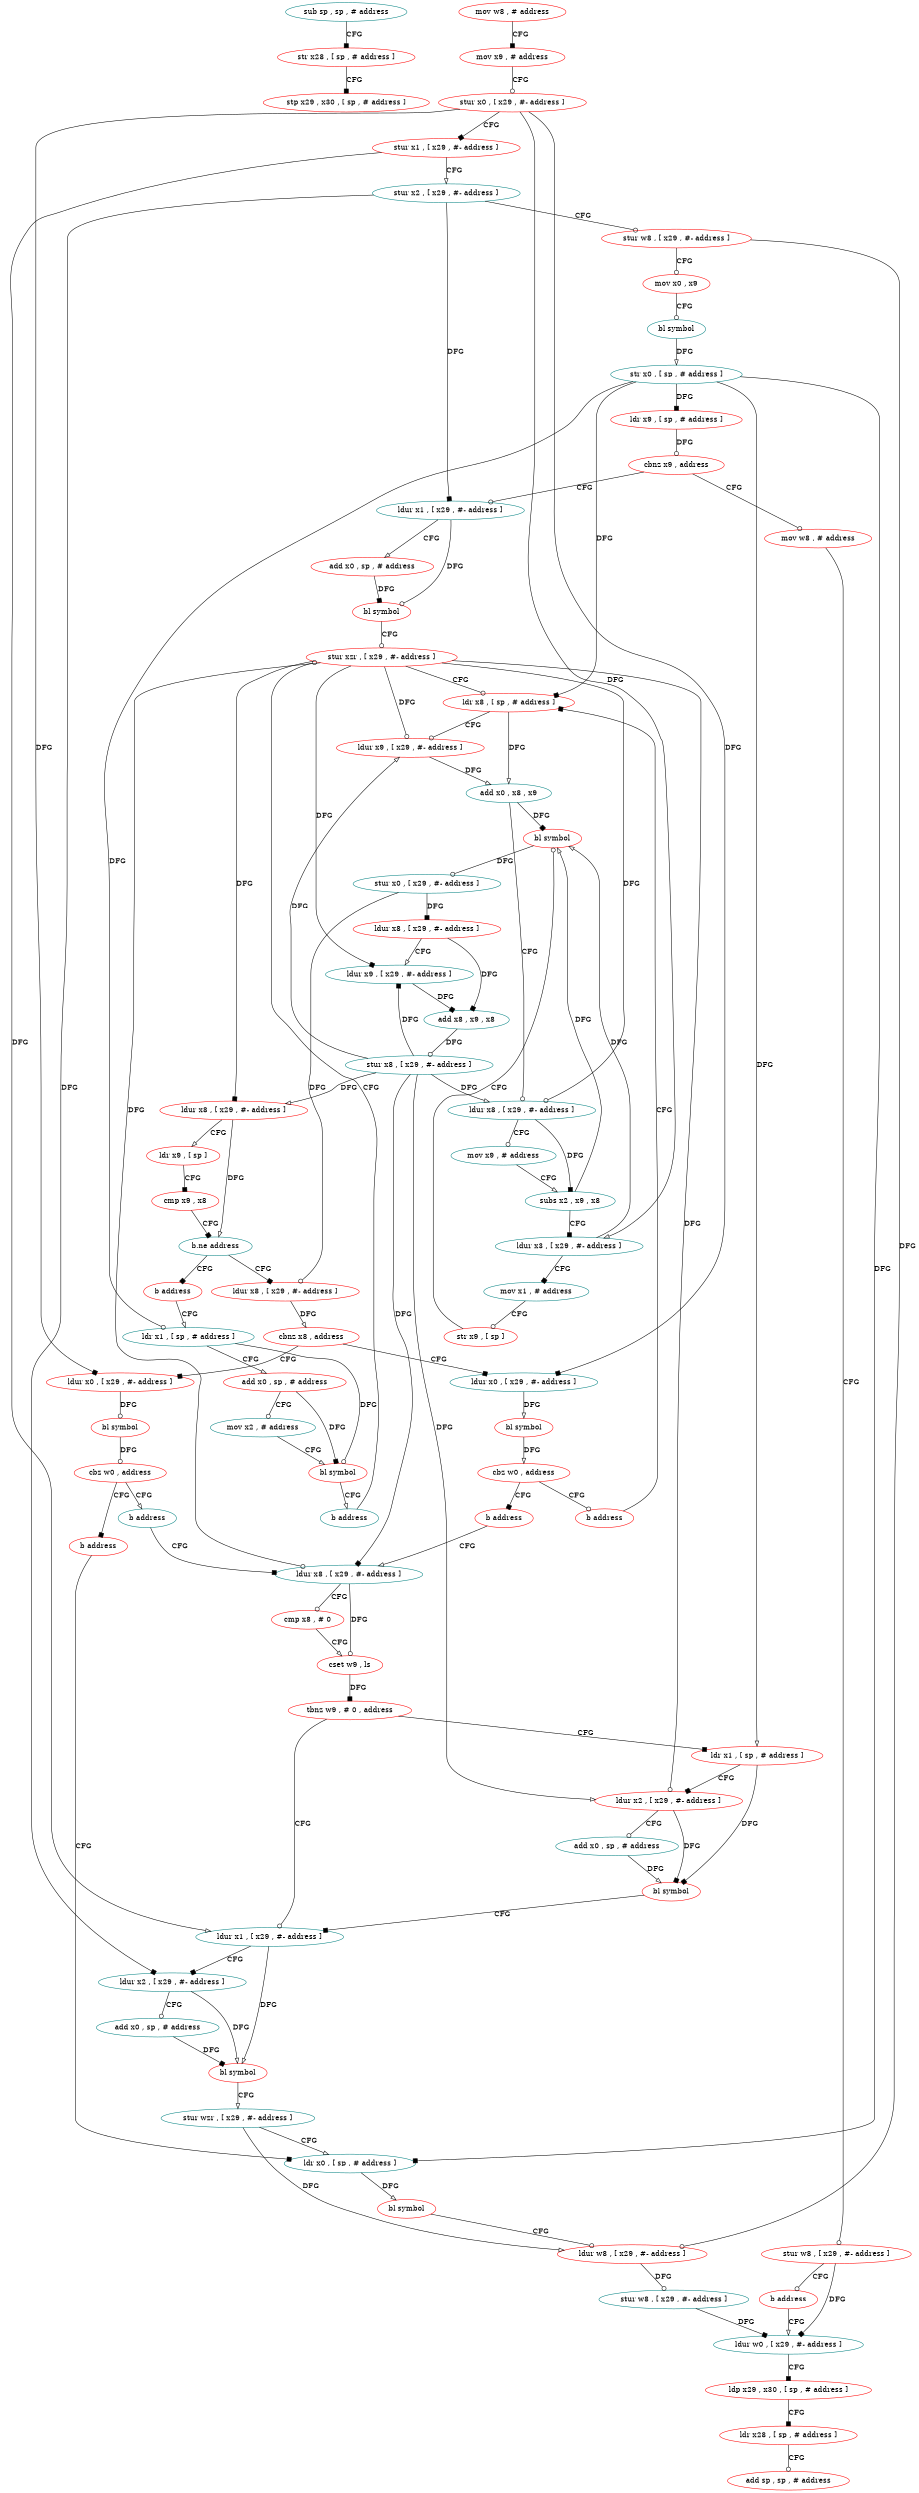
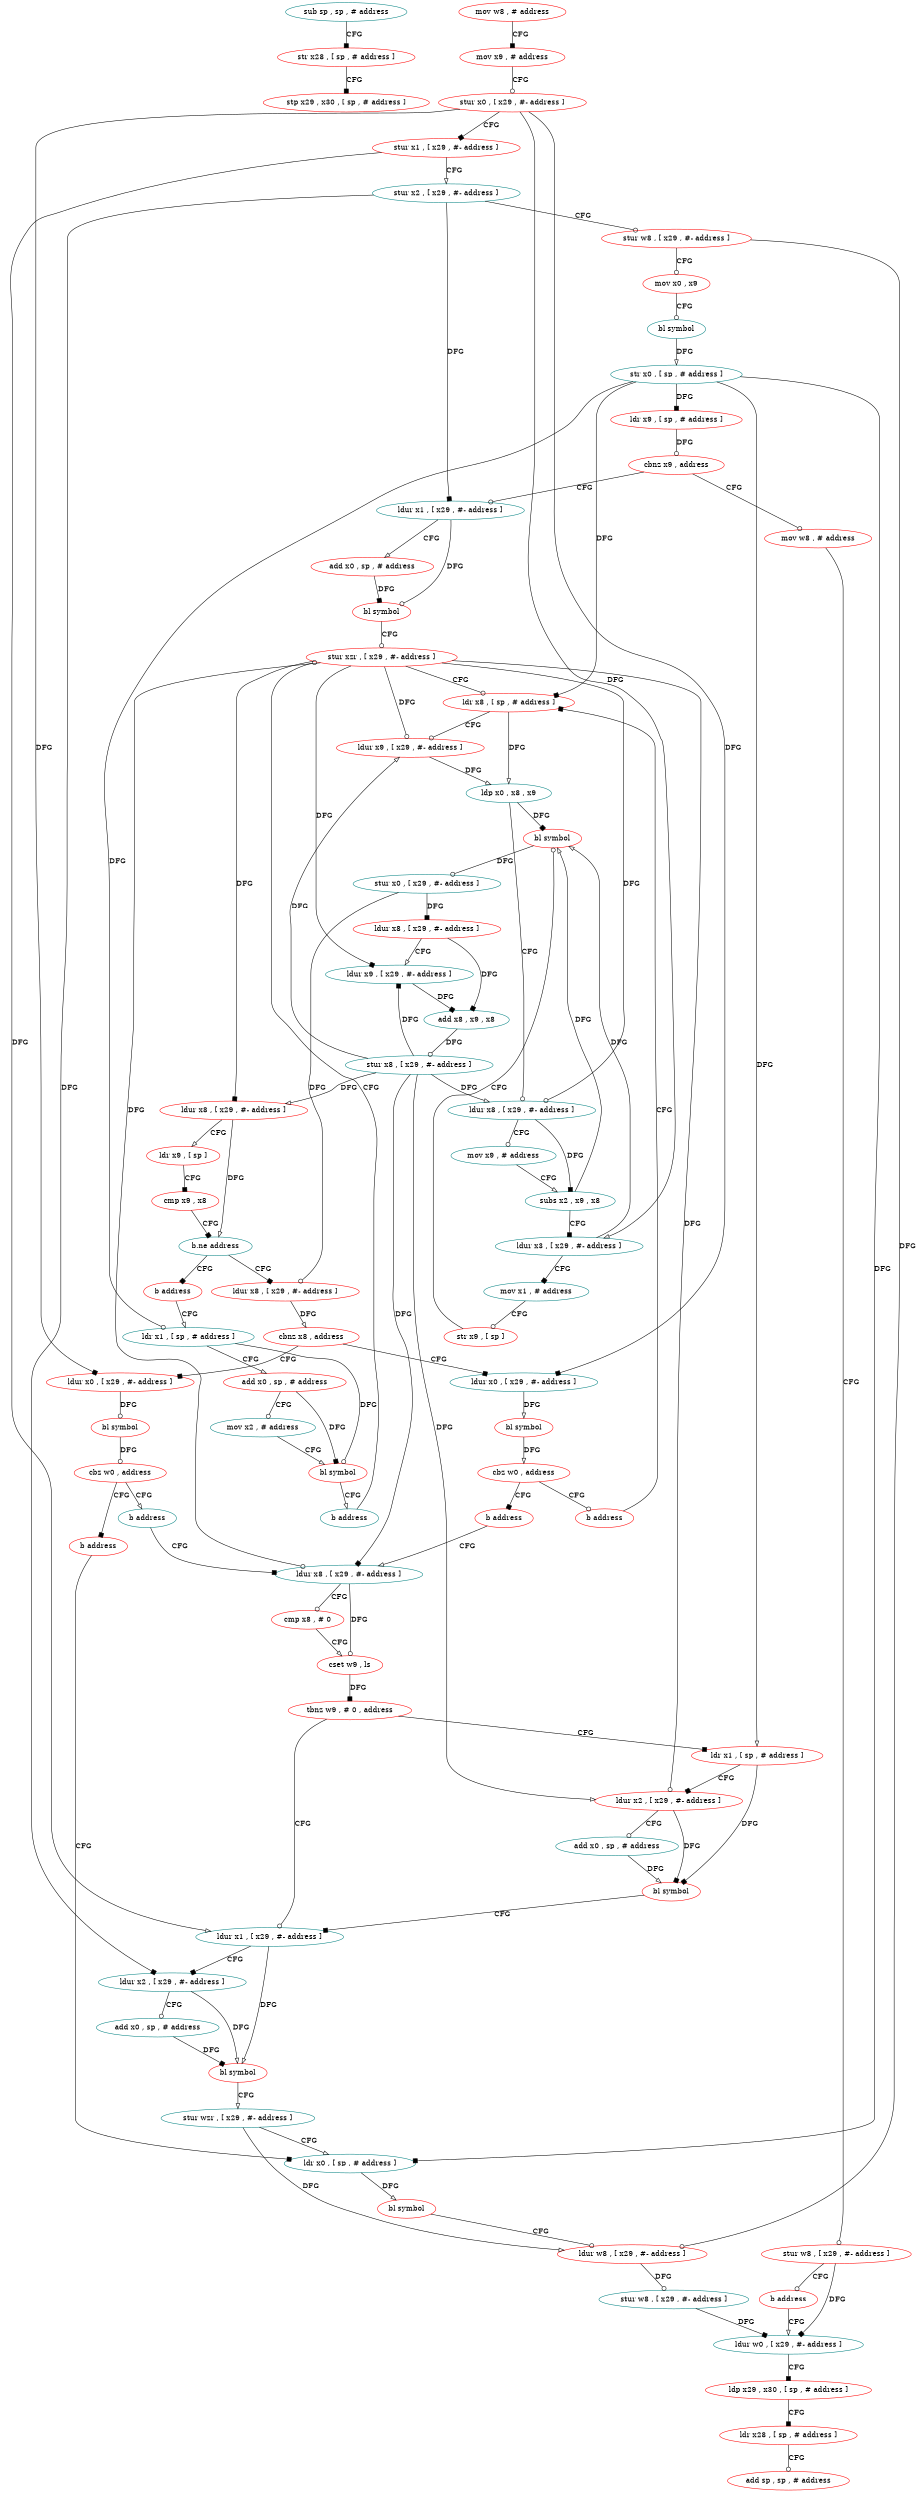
node "add x0 , x8 , x9": label "add x0 , x8 , x9" -> "ldp x0 , x8 , x9"
